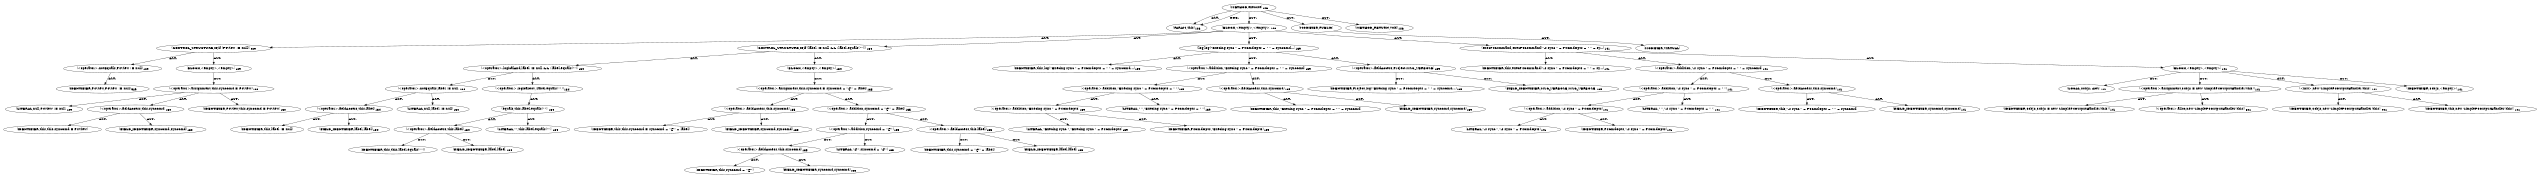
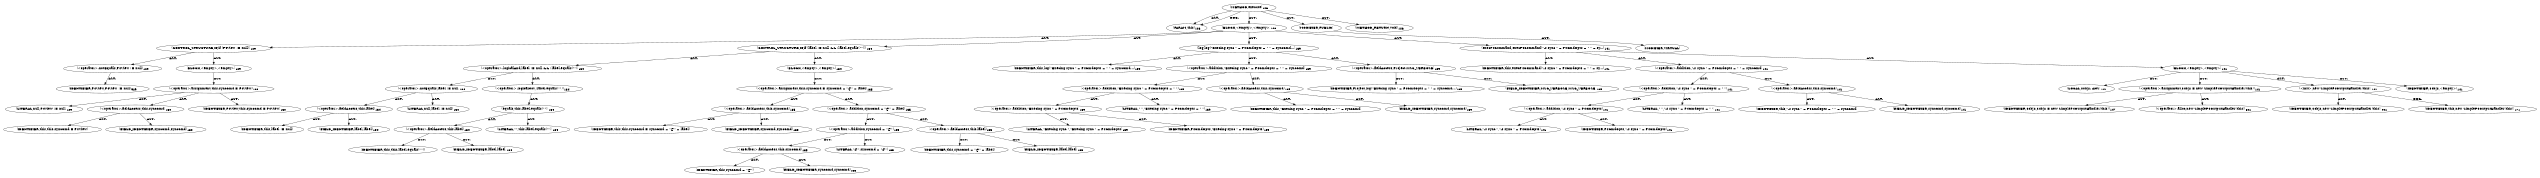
node "(CONTROL_STRUCTURE,IF,if (P4View != null))": text "929" -> "129"
edge "(<init>,new SimpleP4OutputHandler(this))" -> "(IDENTIFIER,this,new SimpleP4OutputHandler(this))": label "AST: " -> "DDG: "
node "(IDENTIFIER,$obj2,$obj2 = new SimpleP4OutputHandler(this))": text "141" -> "147"
node "(IDENTIFIER,this,new SimpleP4OutputHandler(this))": text "141" -> "171"
